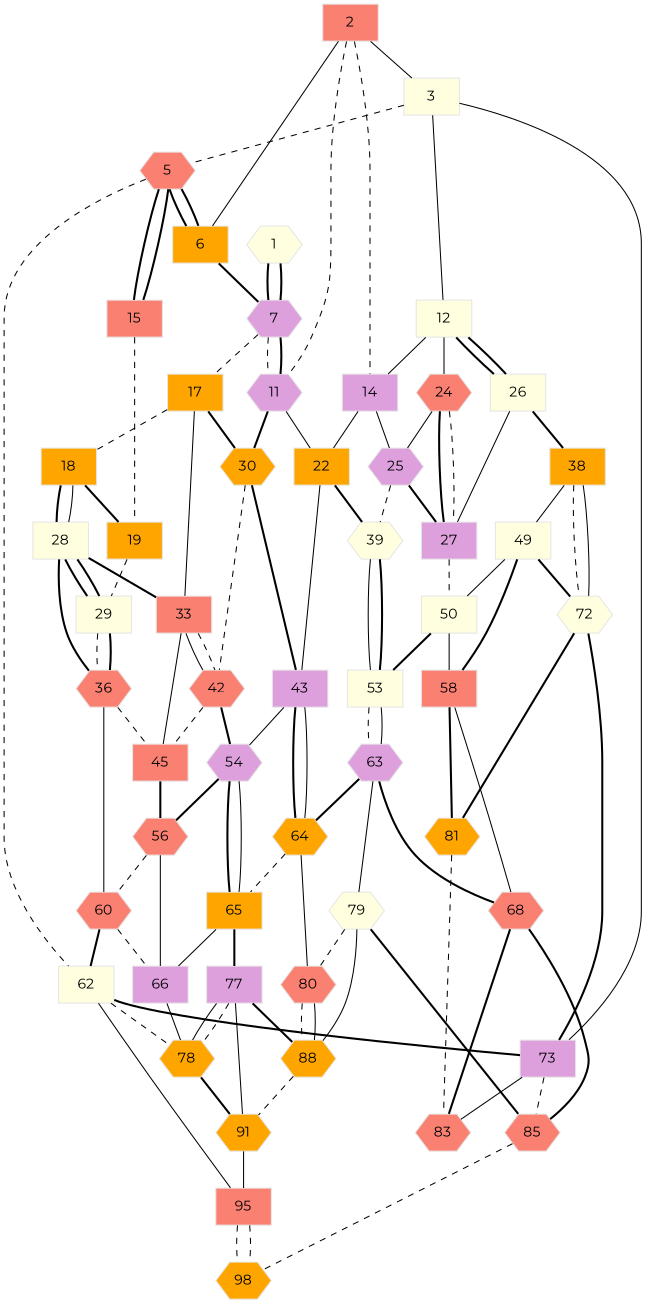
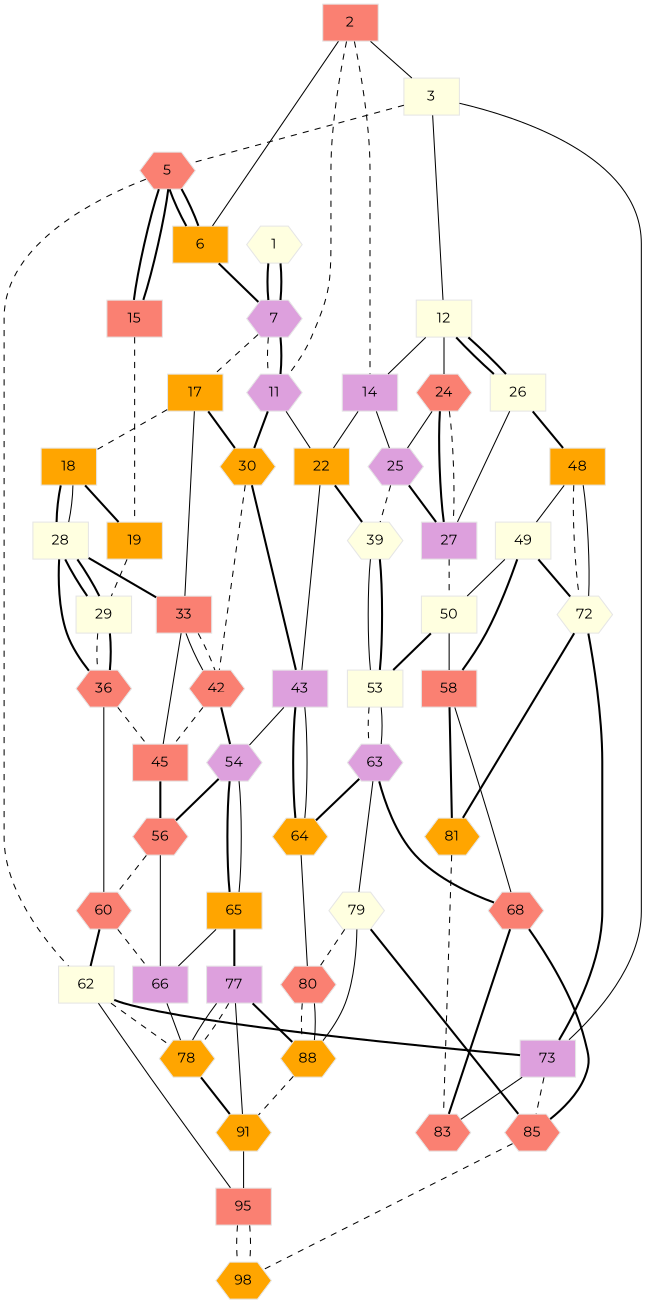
node "38": label "38" -> "48"
edge "64" -- "65": removed
